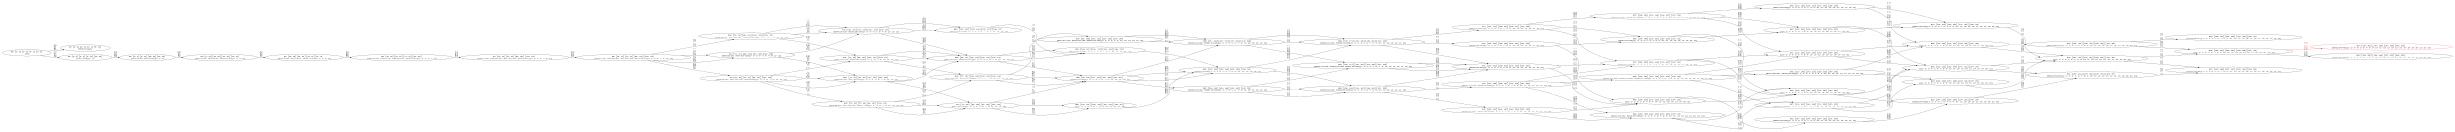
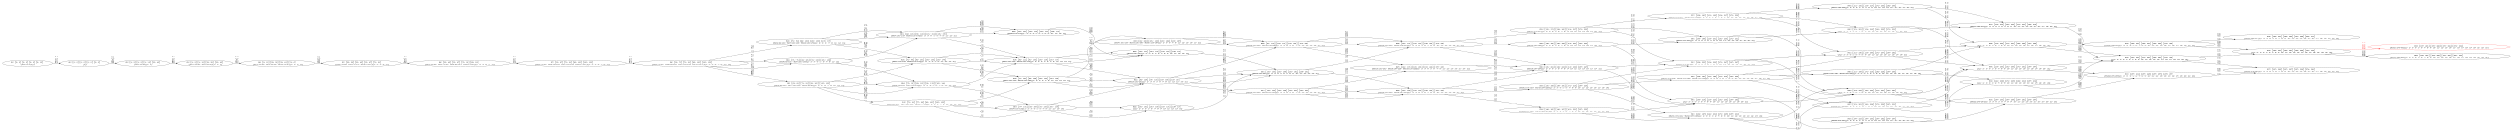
edge "S0: [0, 0] [0, 0] [0, 0] [0, 0] {}{}" -> "S1: [0, 0] [0, 0] [0, 0] [9, 12] {T0J0:9-12}{1}": reversed
